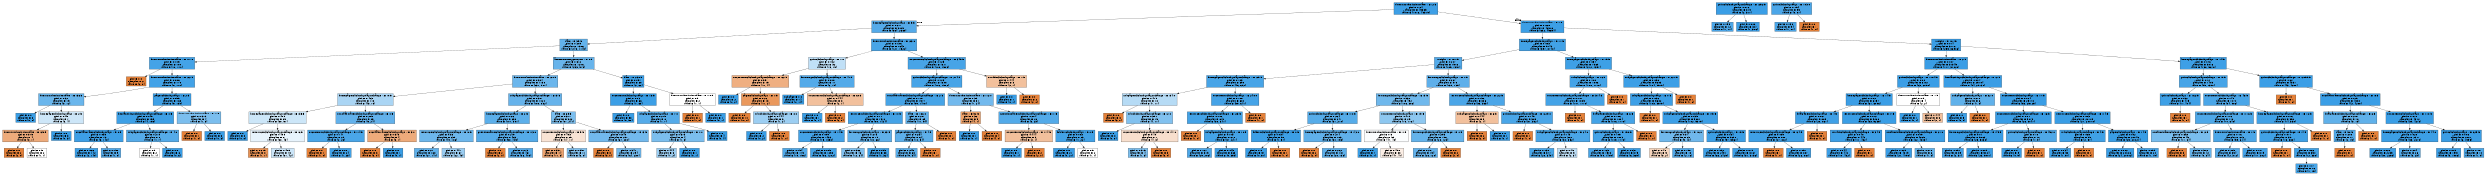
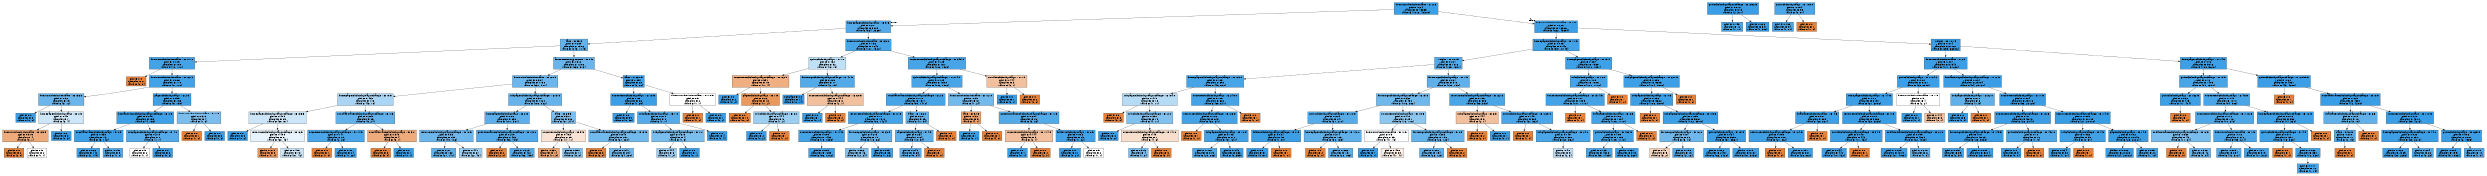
node "gini = 0.194 samples = 175 value = [19, 156]": removed
node "gini = 0.138 samples = 377 value = [28, 349]": removed
node "gini = 0.002 samples = 20026 value = [24, 20002]": label "gini = 0.002 samples = 20026 value = [24, 20002]" -> "folder = 0.002 samples = 20026 value = [24, 20002]"
